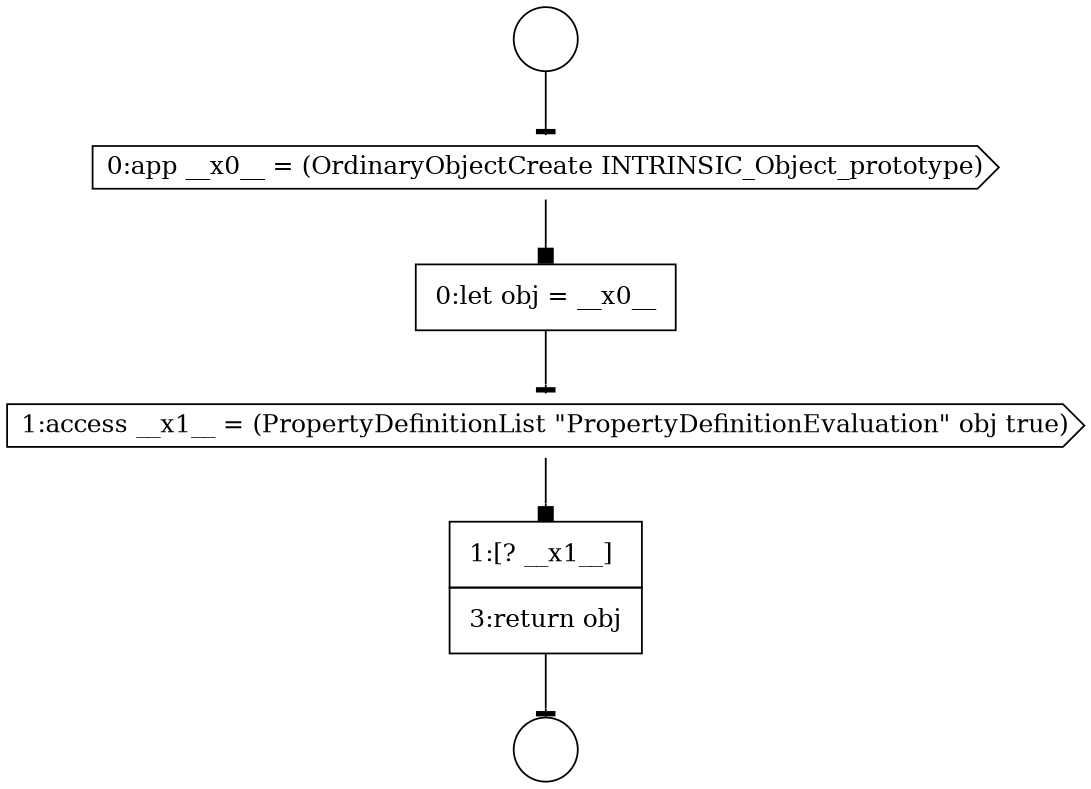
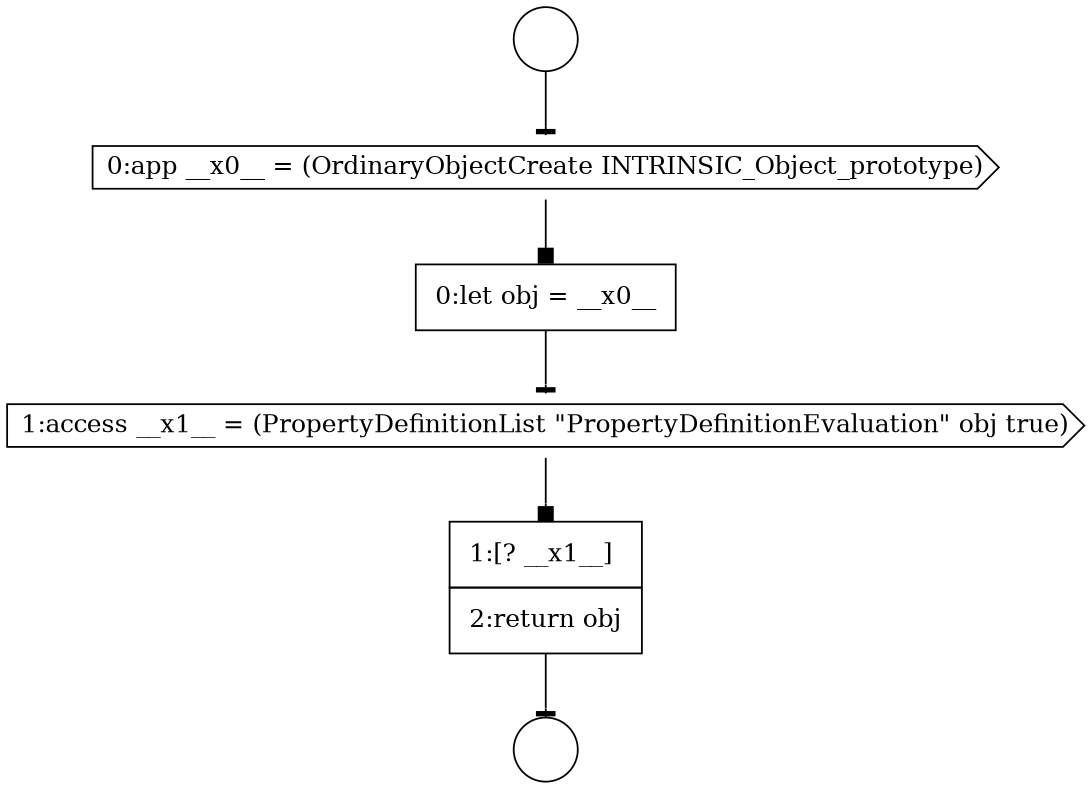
node "1:[? __x1__]": text "3:return obj" -> "2:return obj"
